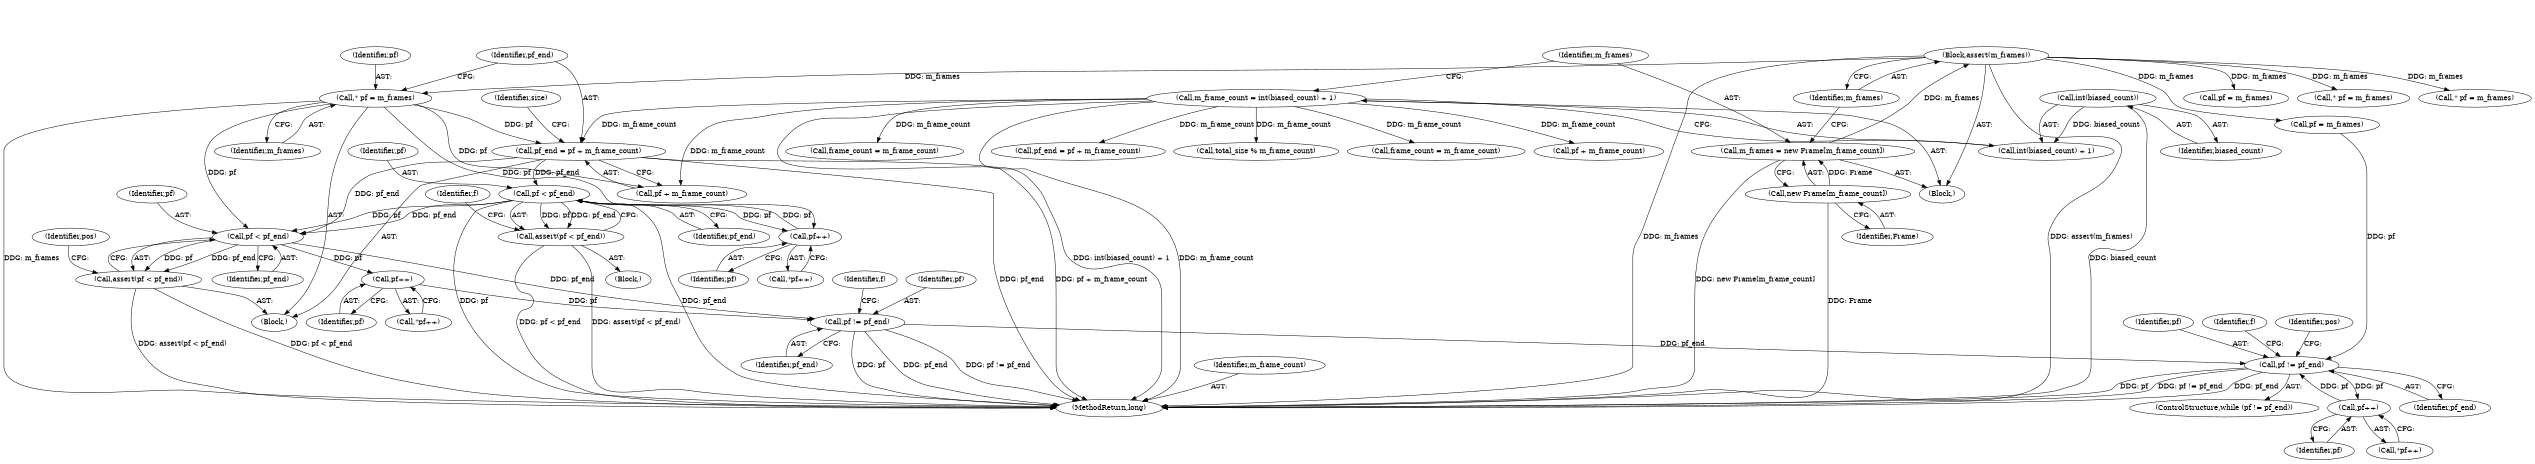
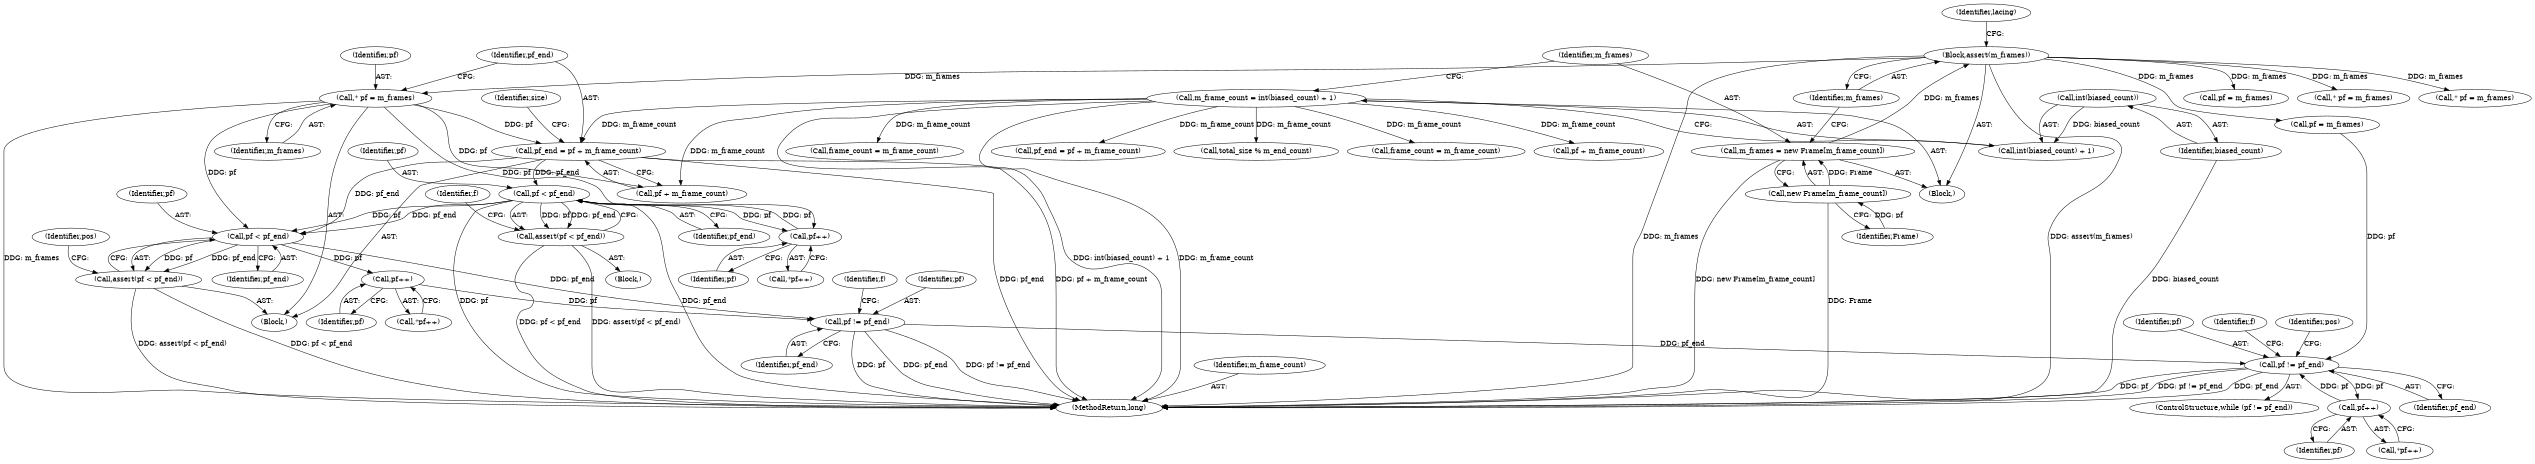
node "(Identifier,lacing)": added
node "(Call,total_size % m_frame_count)": label "(Call,total_size % m_frame_count)" -> "(Call,total_size % m_end_count)"
edge "(Identifier,Frame)" -> "(Call,new Frame[m_frame_count])": label "AST: " -> "DDG: pf"
edge "(Call,int(biased_count))" -> "(MethodReturn,long)": now "(Identifier,biased_count)" -> "(MethodReturn,long)"
